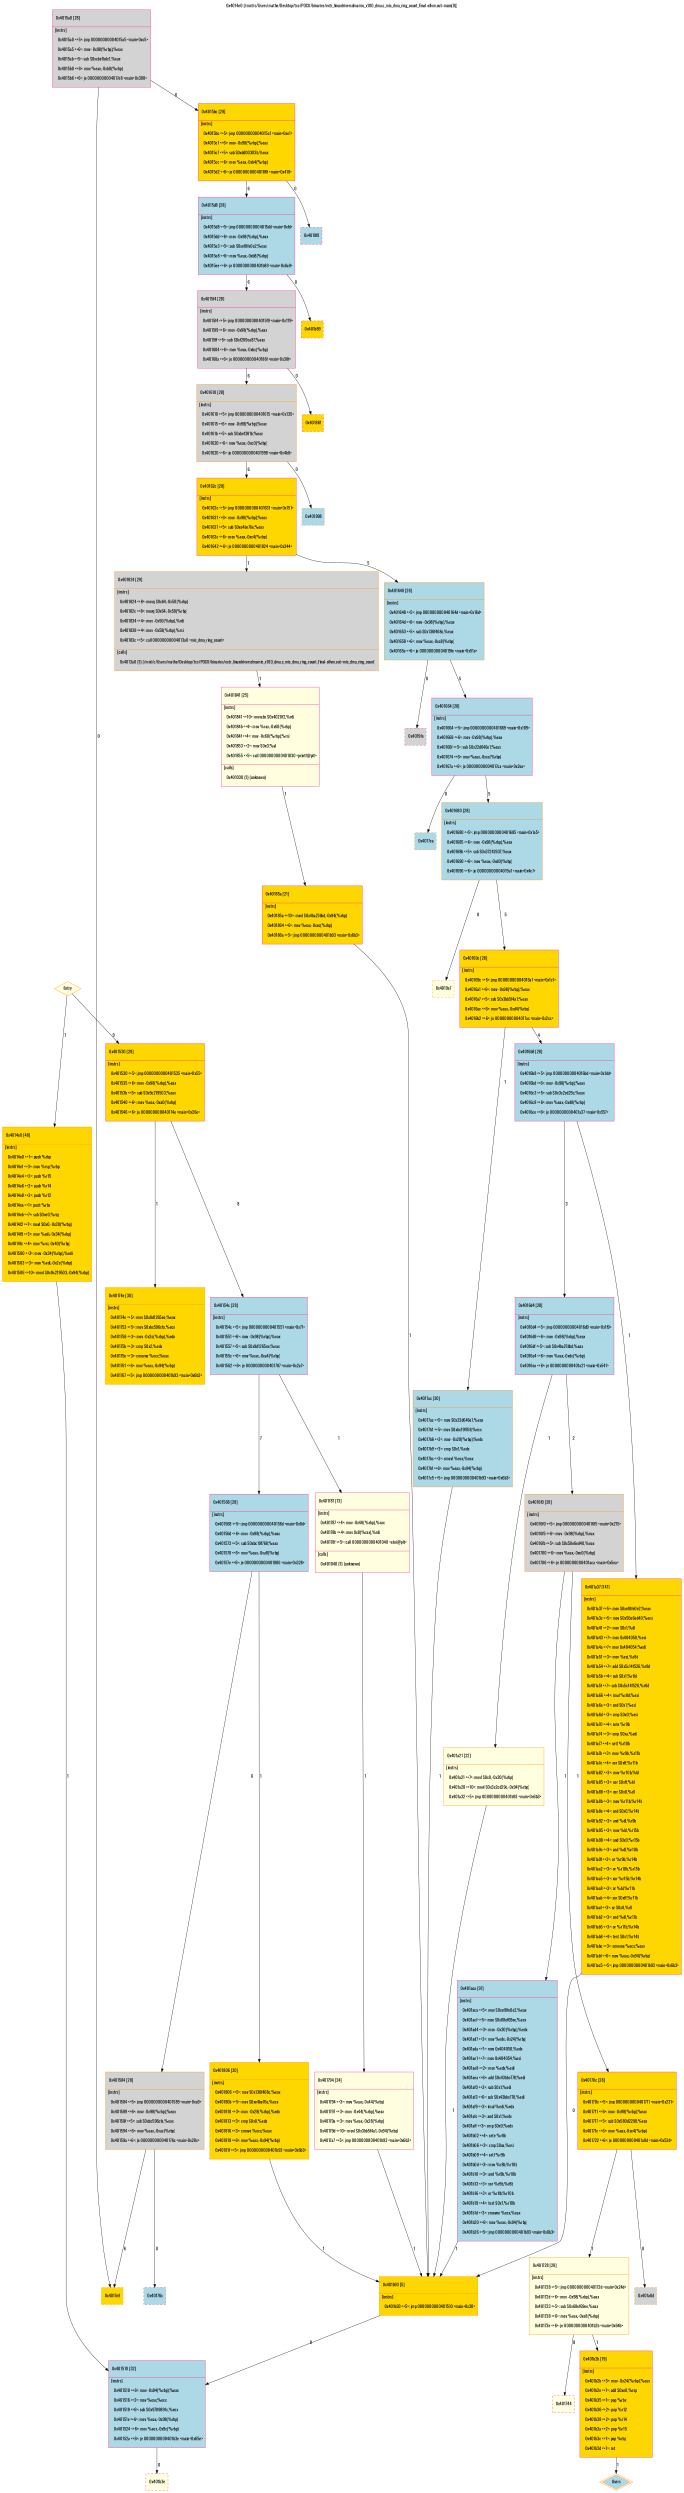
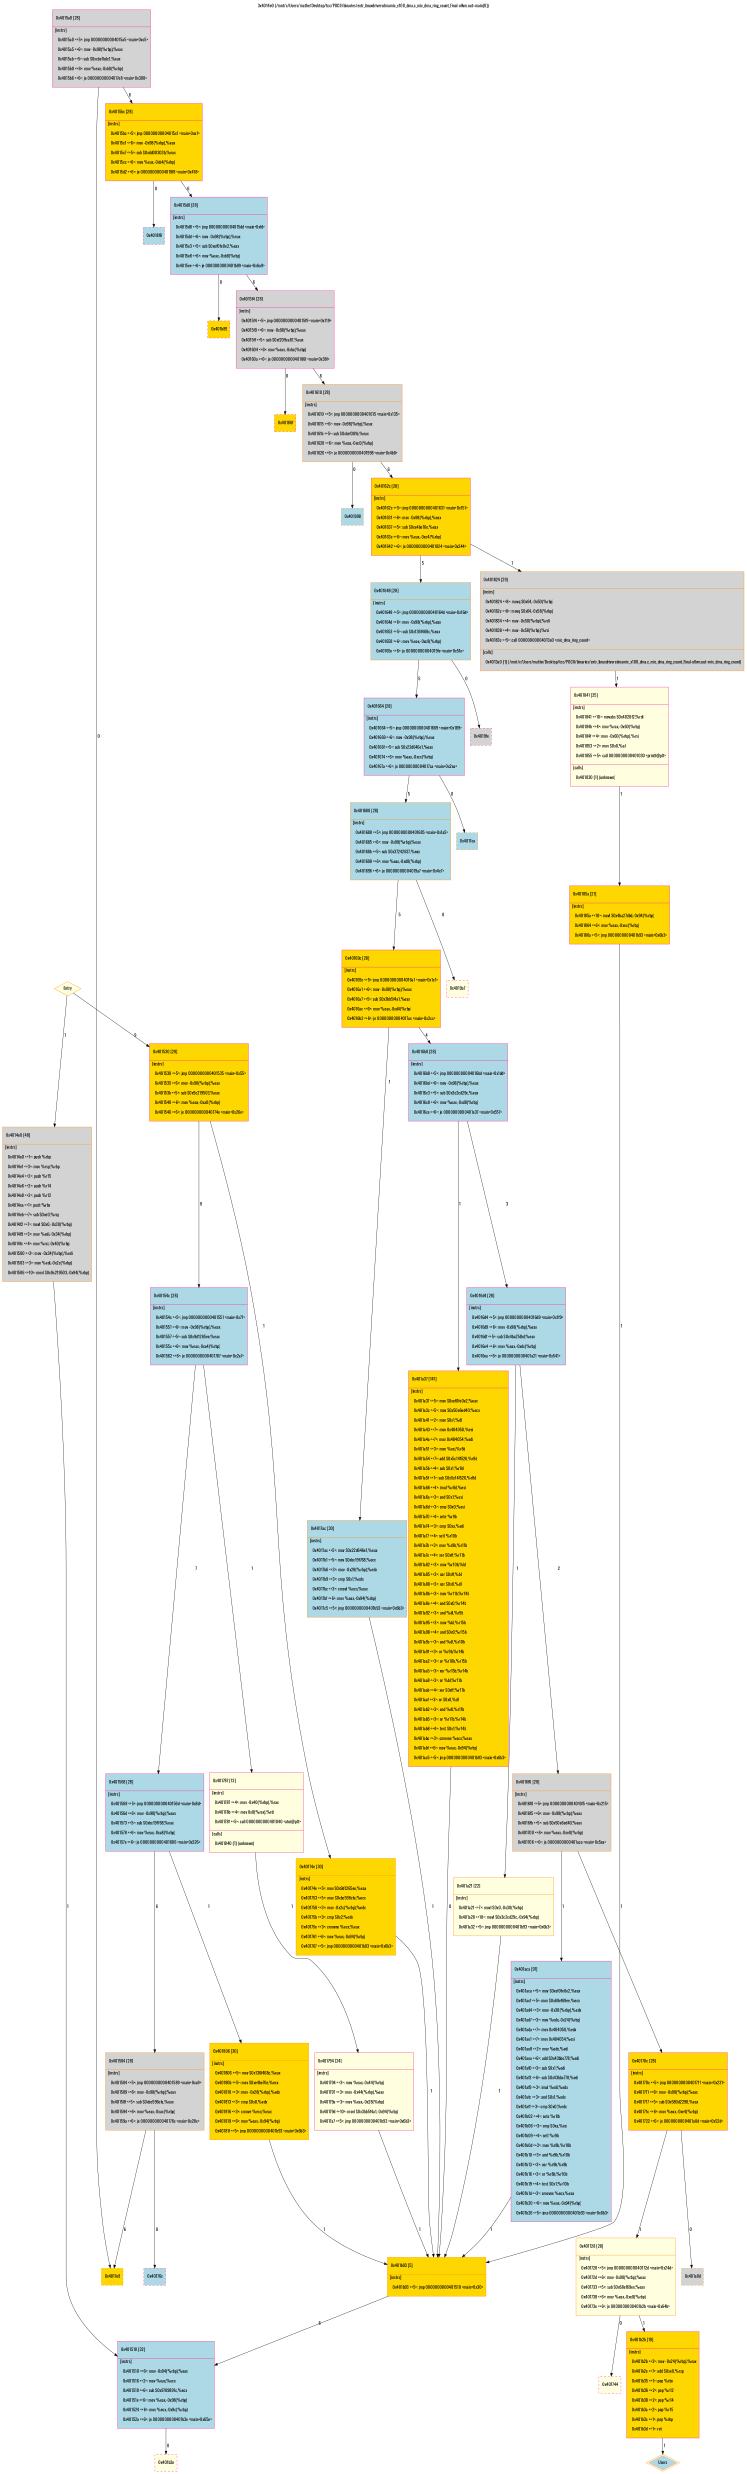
node "0x4019a7": color darkorange -> deeppink
node "0x4014e0 [48]": fillcolor gold -> lightgrey
edge "0x40174e [30]" -> "0x401b93 [5]": added, label "1"
